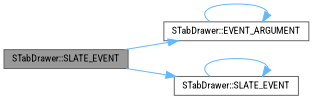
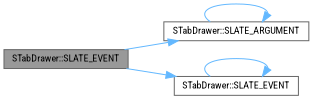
node "STabDrawer::EVENT_ARGUMENT": label "STabDrawer::EVENT_ARGUMENT" -> "STabDrawer::SLATE_ARGUMENT"
